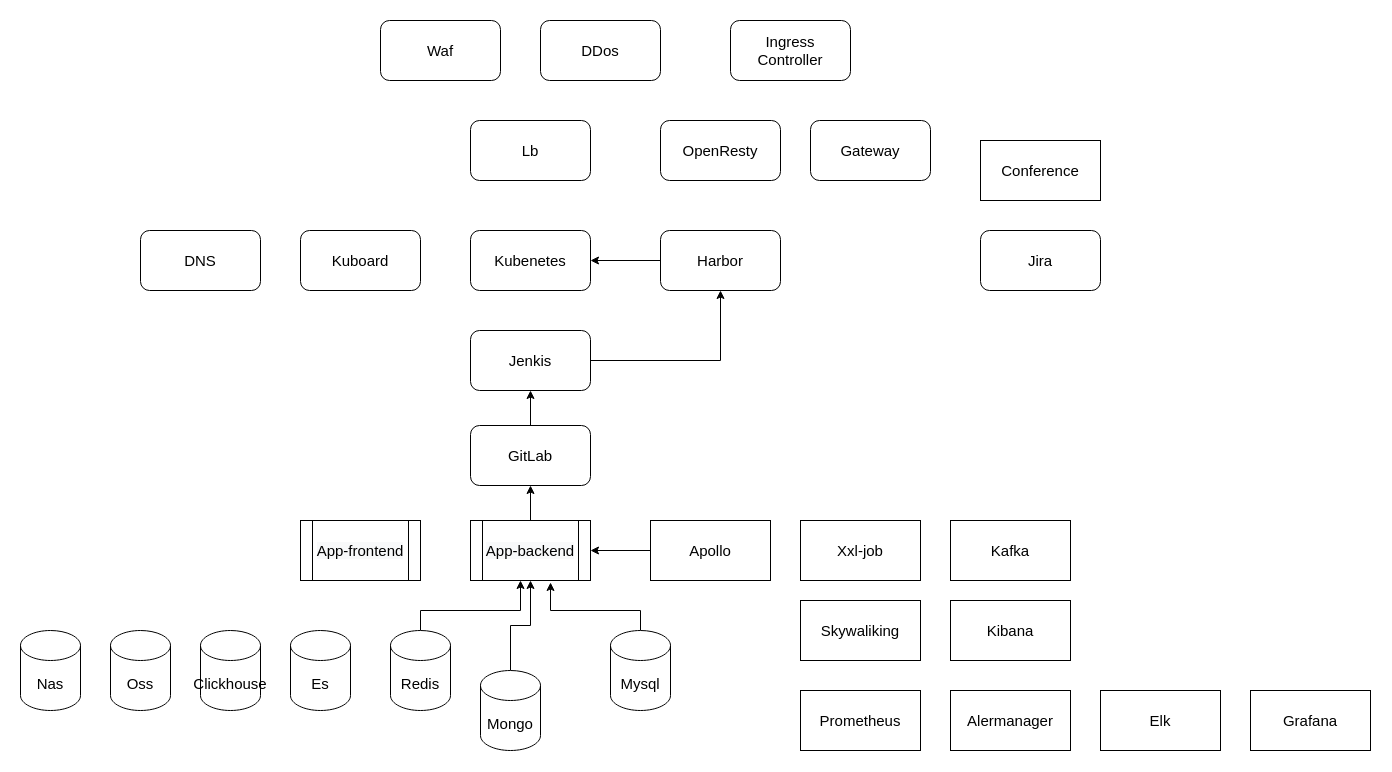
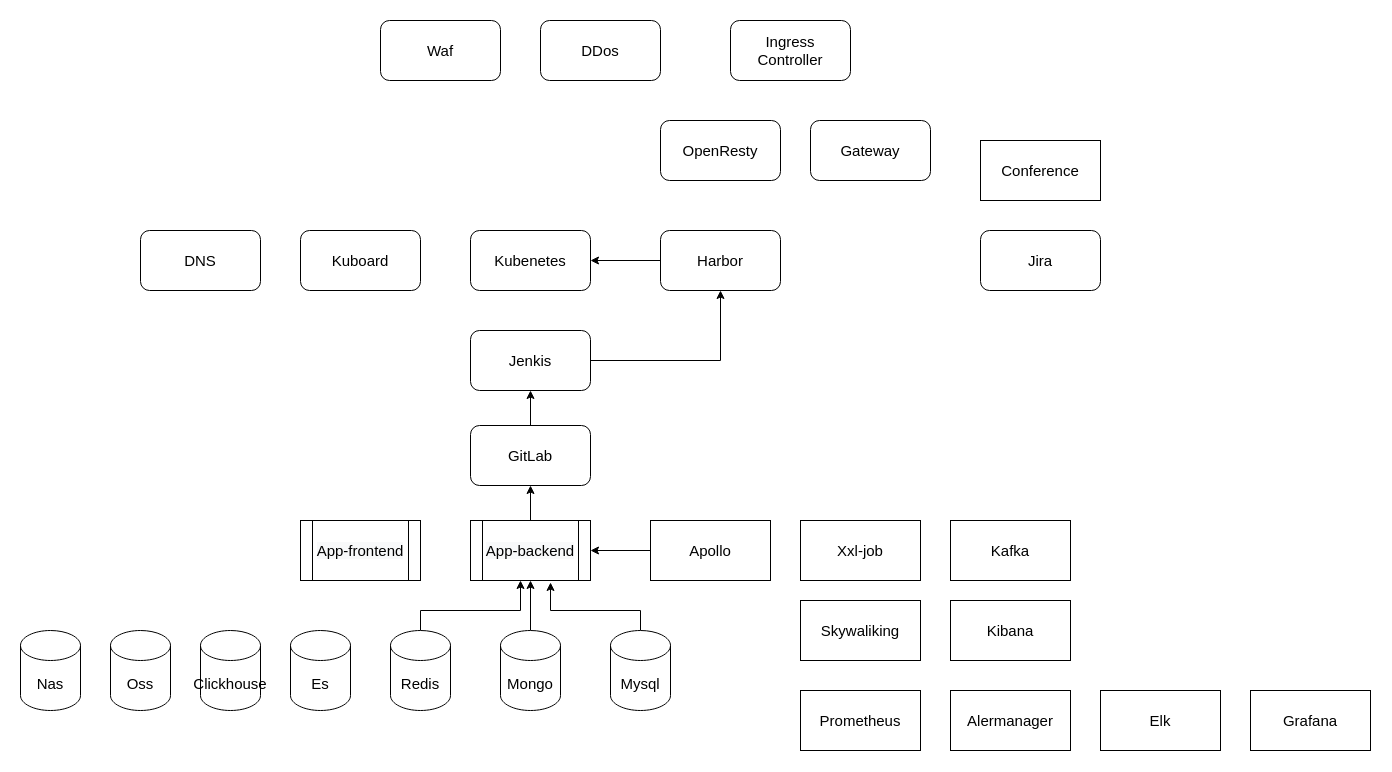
node "Lb": removed
node "Mongo": moved (511, 711) -> (531, 671)
